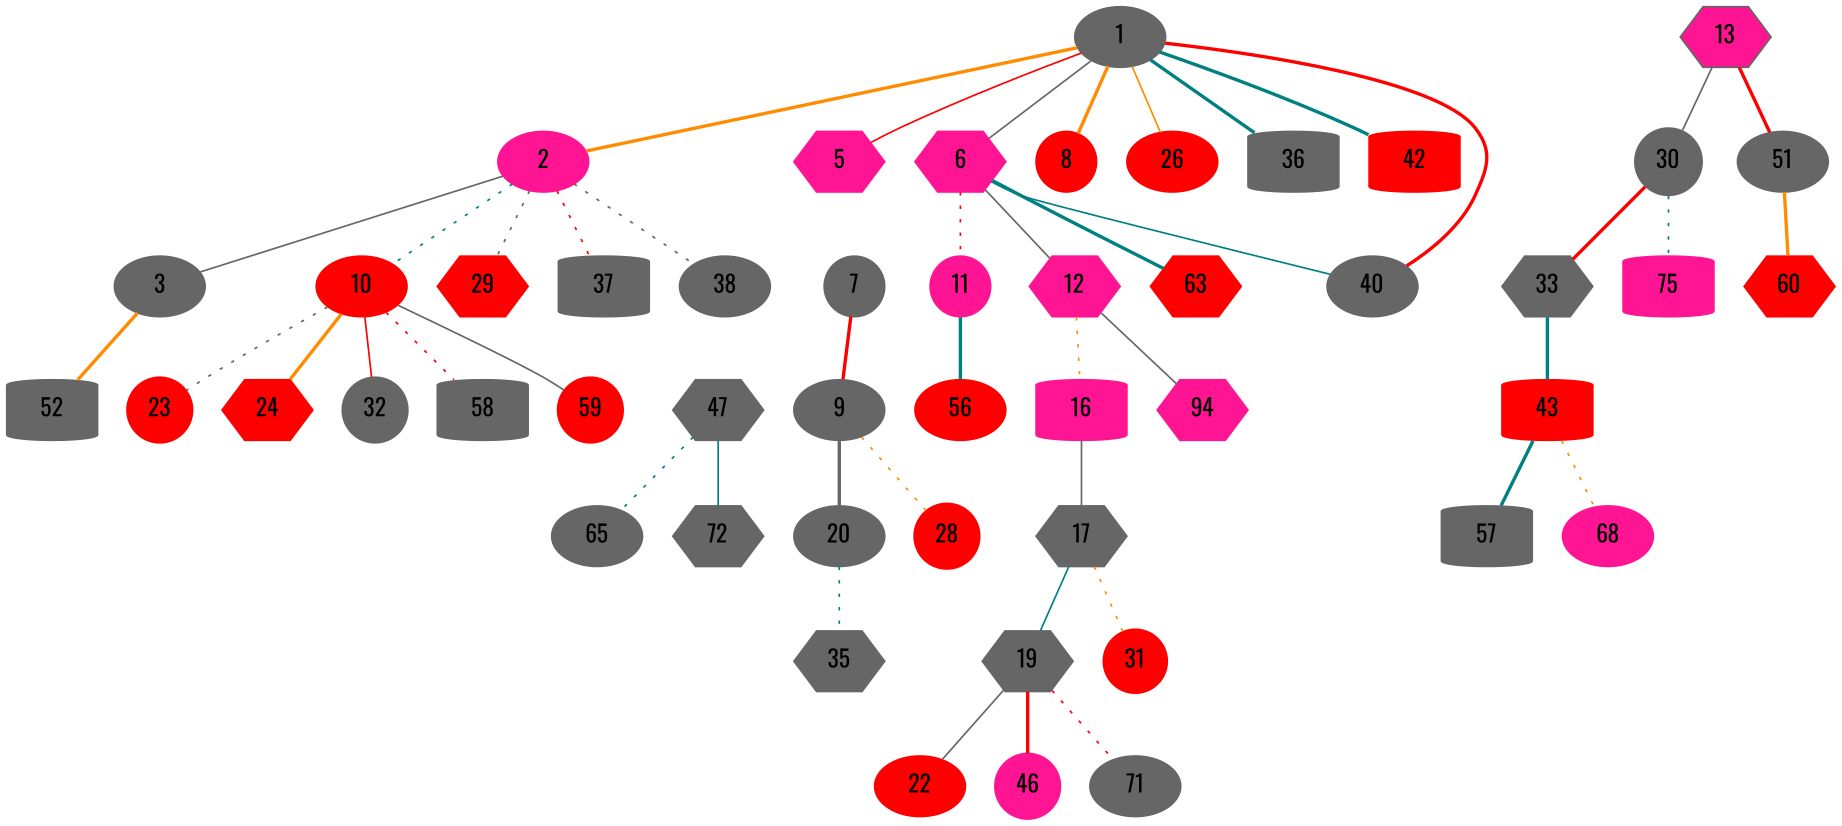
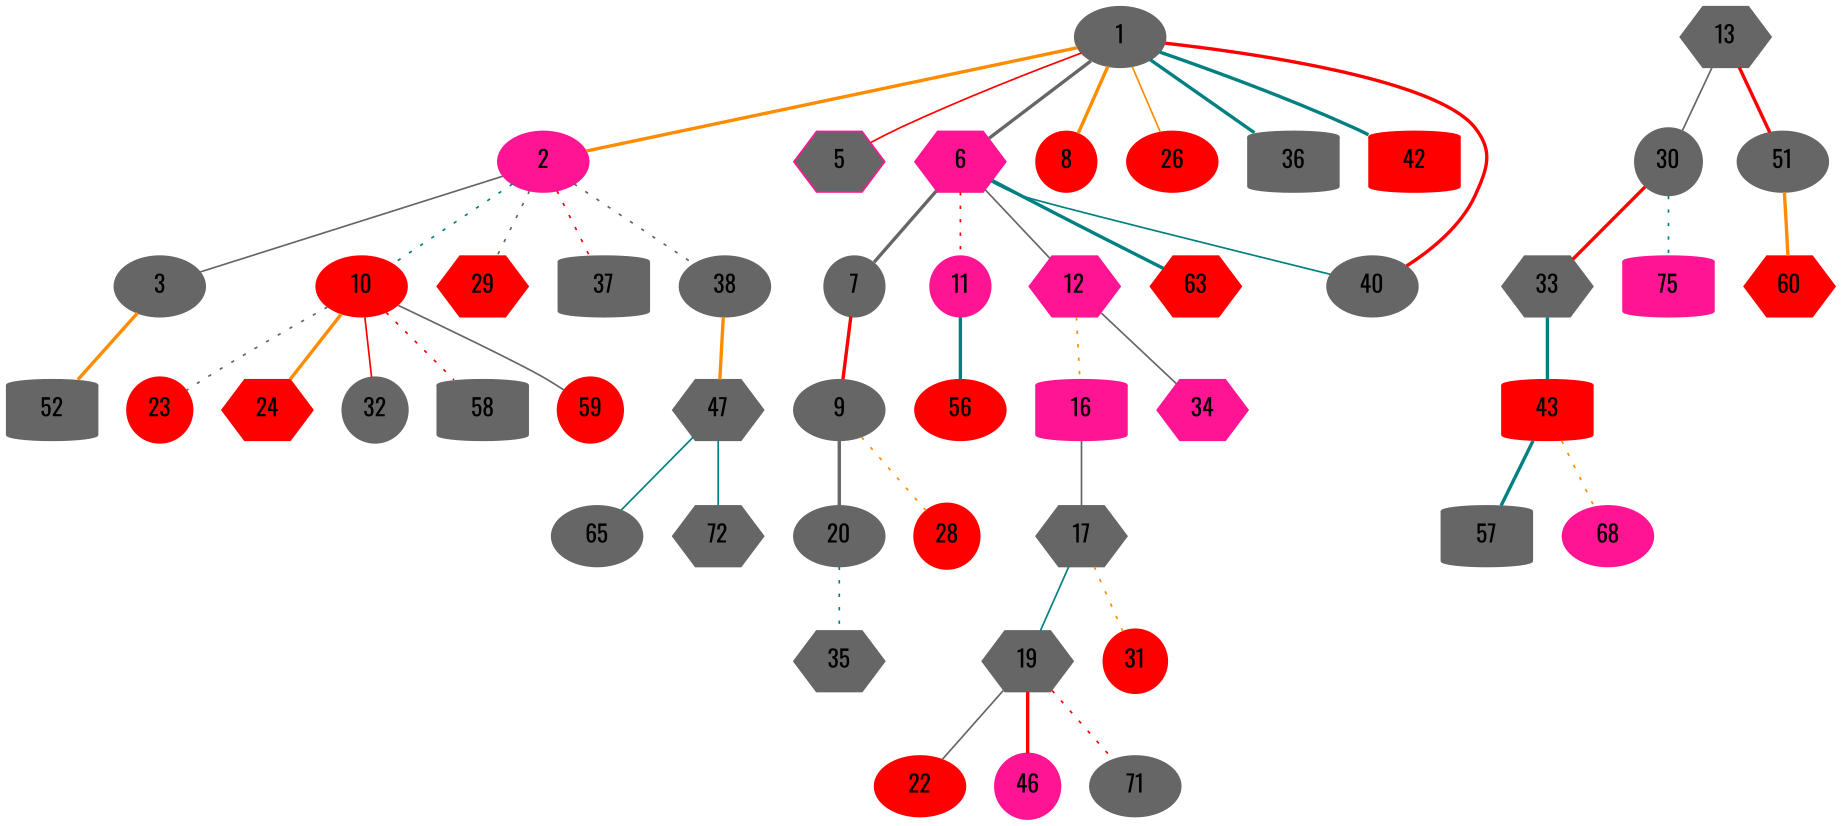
node "13": fillcolor deeppink -> gray40
edge "1" -- "6": style solid -> bold
node "5": fillcolor deeppink -> gray40
edge "6" -- "7": added
edge "38" -- "47": added
node "94": label "94" -> "34"
edge "47" -- "65": style dotted -> solid
